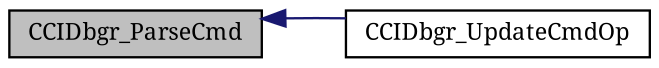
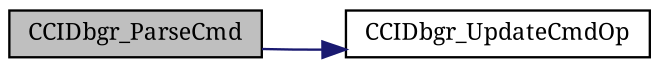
edge "CCIDbgr_UpdateCmdOp" -> "CCIDbgr_ParseCmd": reversed
